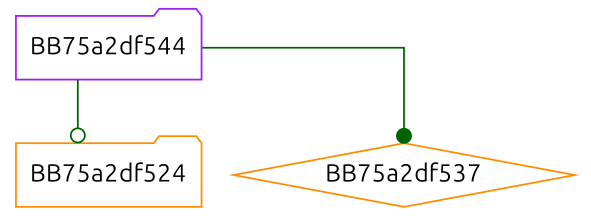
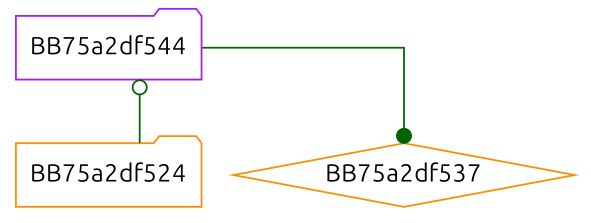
edge "BB75a2df544" -> "BB75a2df524": reversed
